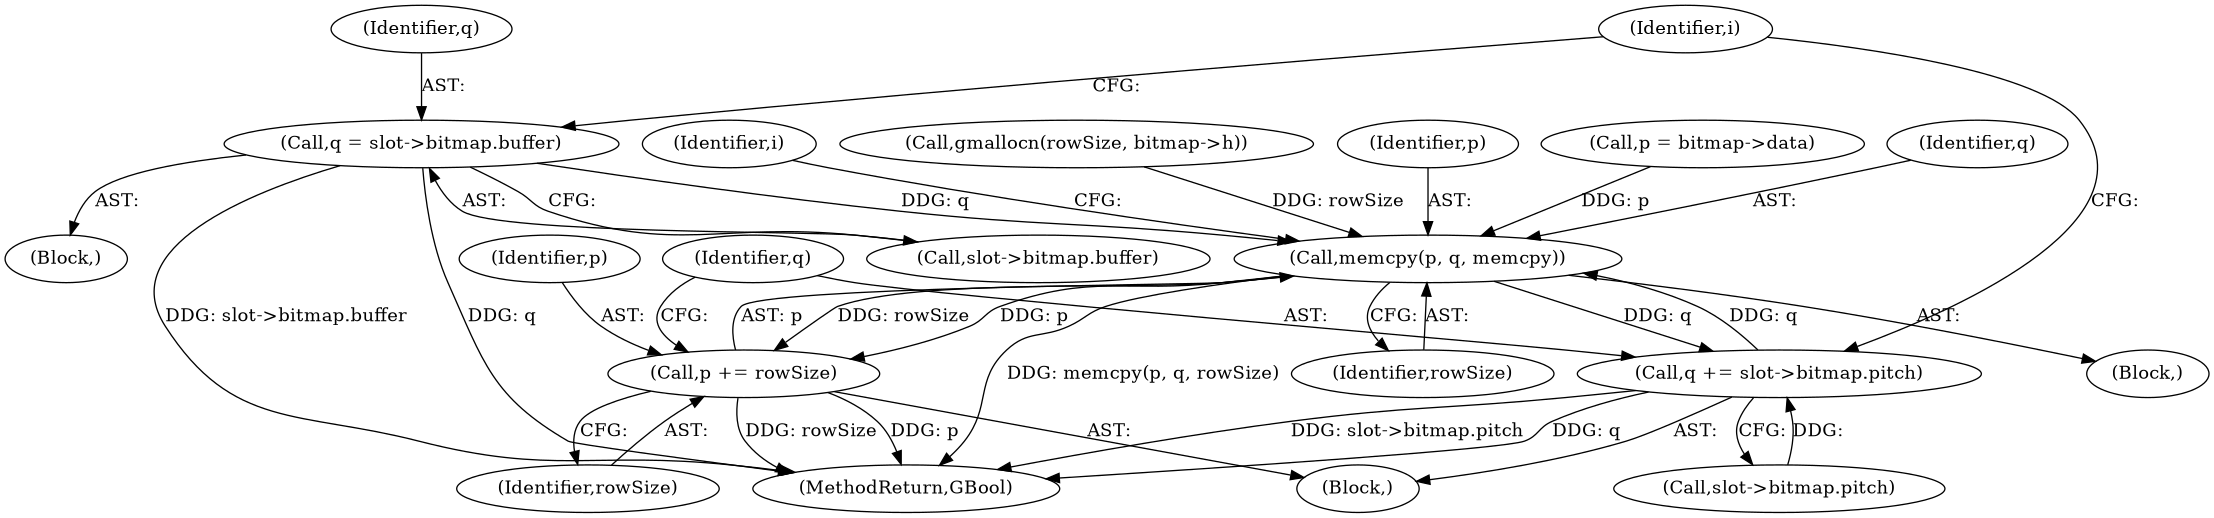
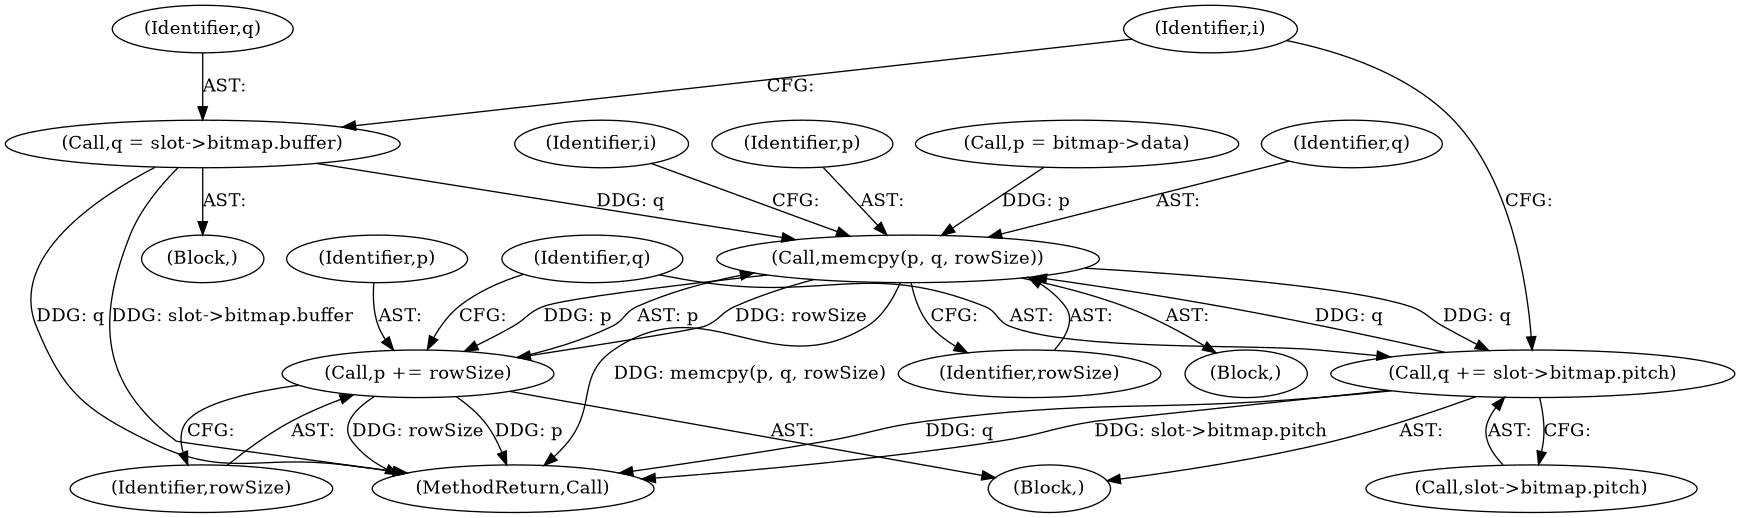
node "(Call,gmallocn(rowSize, bitmap->h))": removed
node "(Call,slot->bitmap.buffer)": removed
node "(Call,memcpy(p, q, memcpy))": label "(Call,memcpy(p, q, memcpy))" -> "(Call,memcpy(p, q, rowSize))"
edge "(Call,slot->bitmap.pitch)" -> "(Call,q += slot->bitmap.pitch)": label "DDG: " -> "AST: "
node "(MethodReturn,GBool)": label "(MethodReturn,GBool)" -> "(MethodReturn,Call)"
